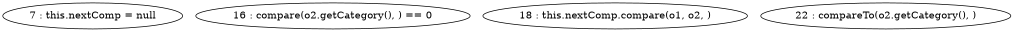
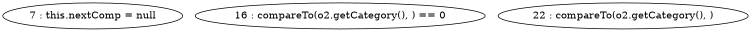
node "16 : compare(o2.getCategory(), ) == 0": label "16 : compare(o2.getCategory(), ) == 0" -> "16 : compareTo(o2.getCategory(), ) == 0"
node "18 : this.nextComp.compare(o1, o2, )": removed
